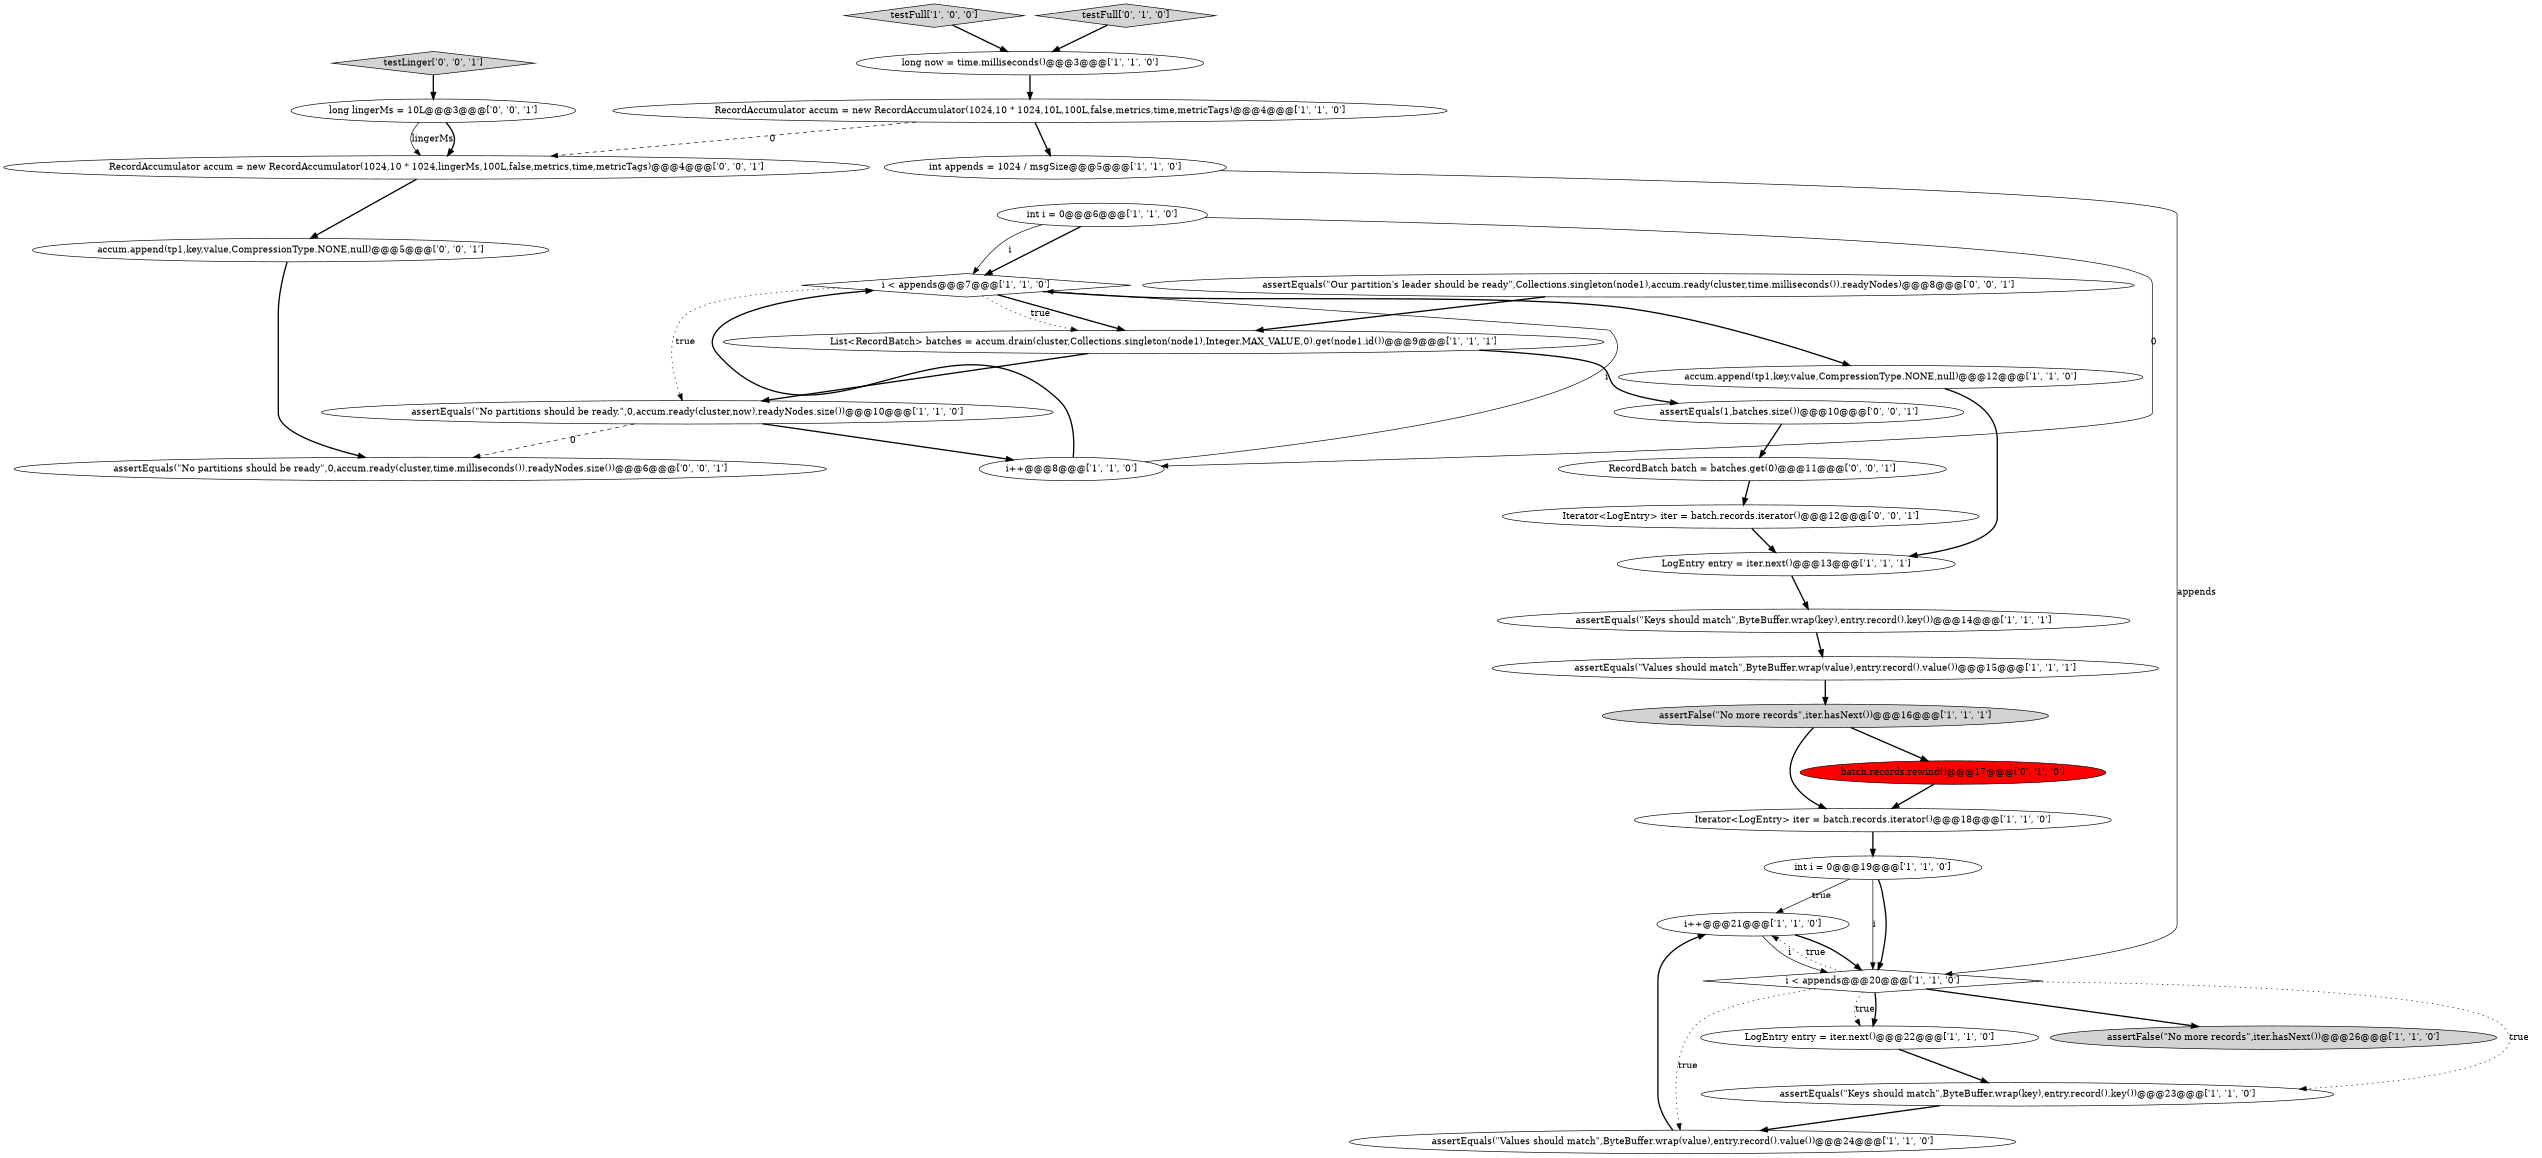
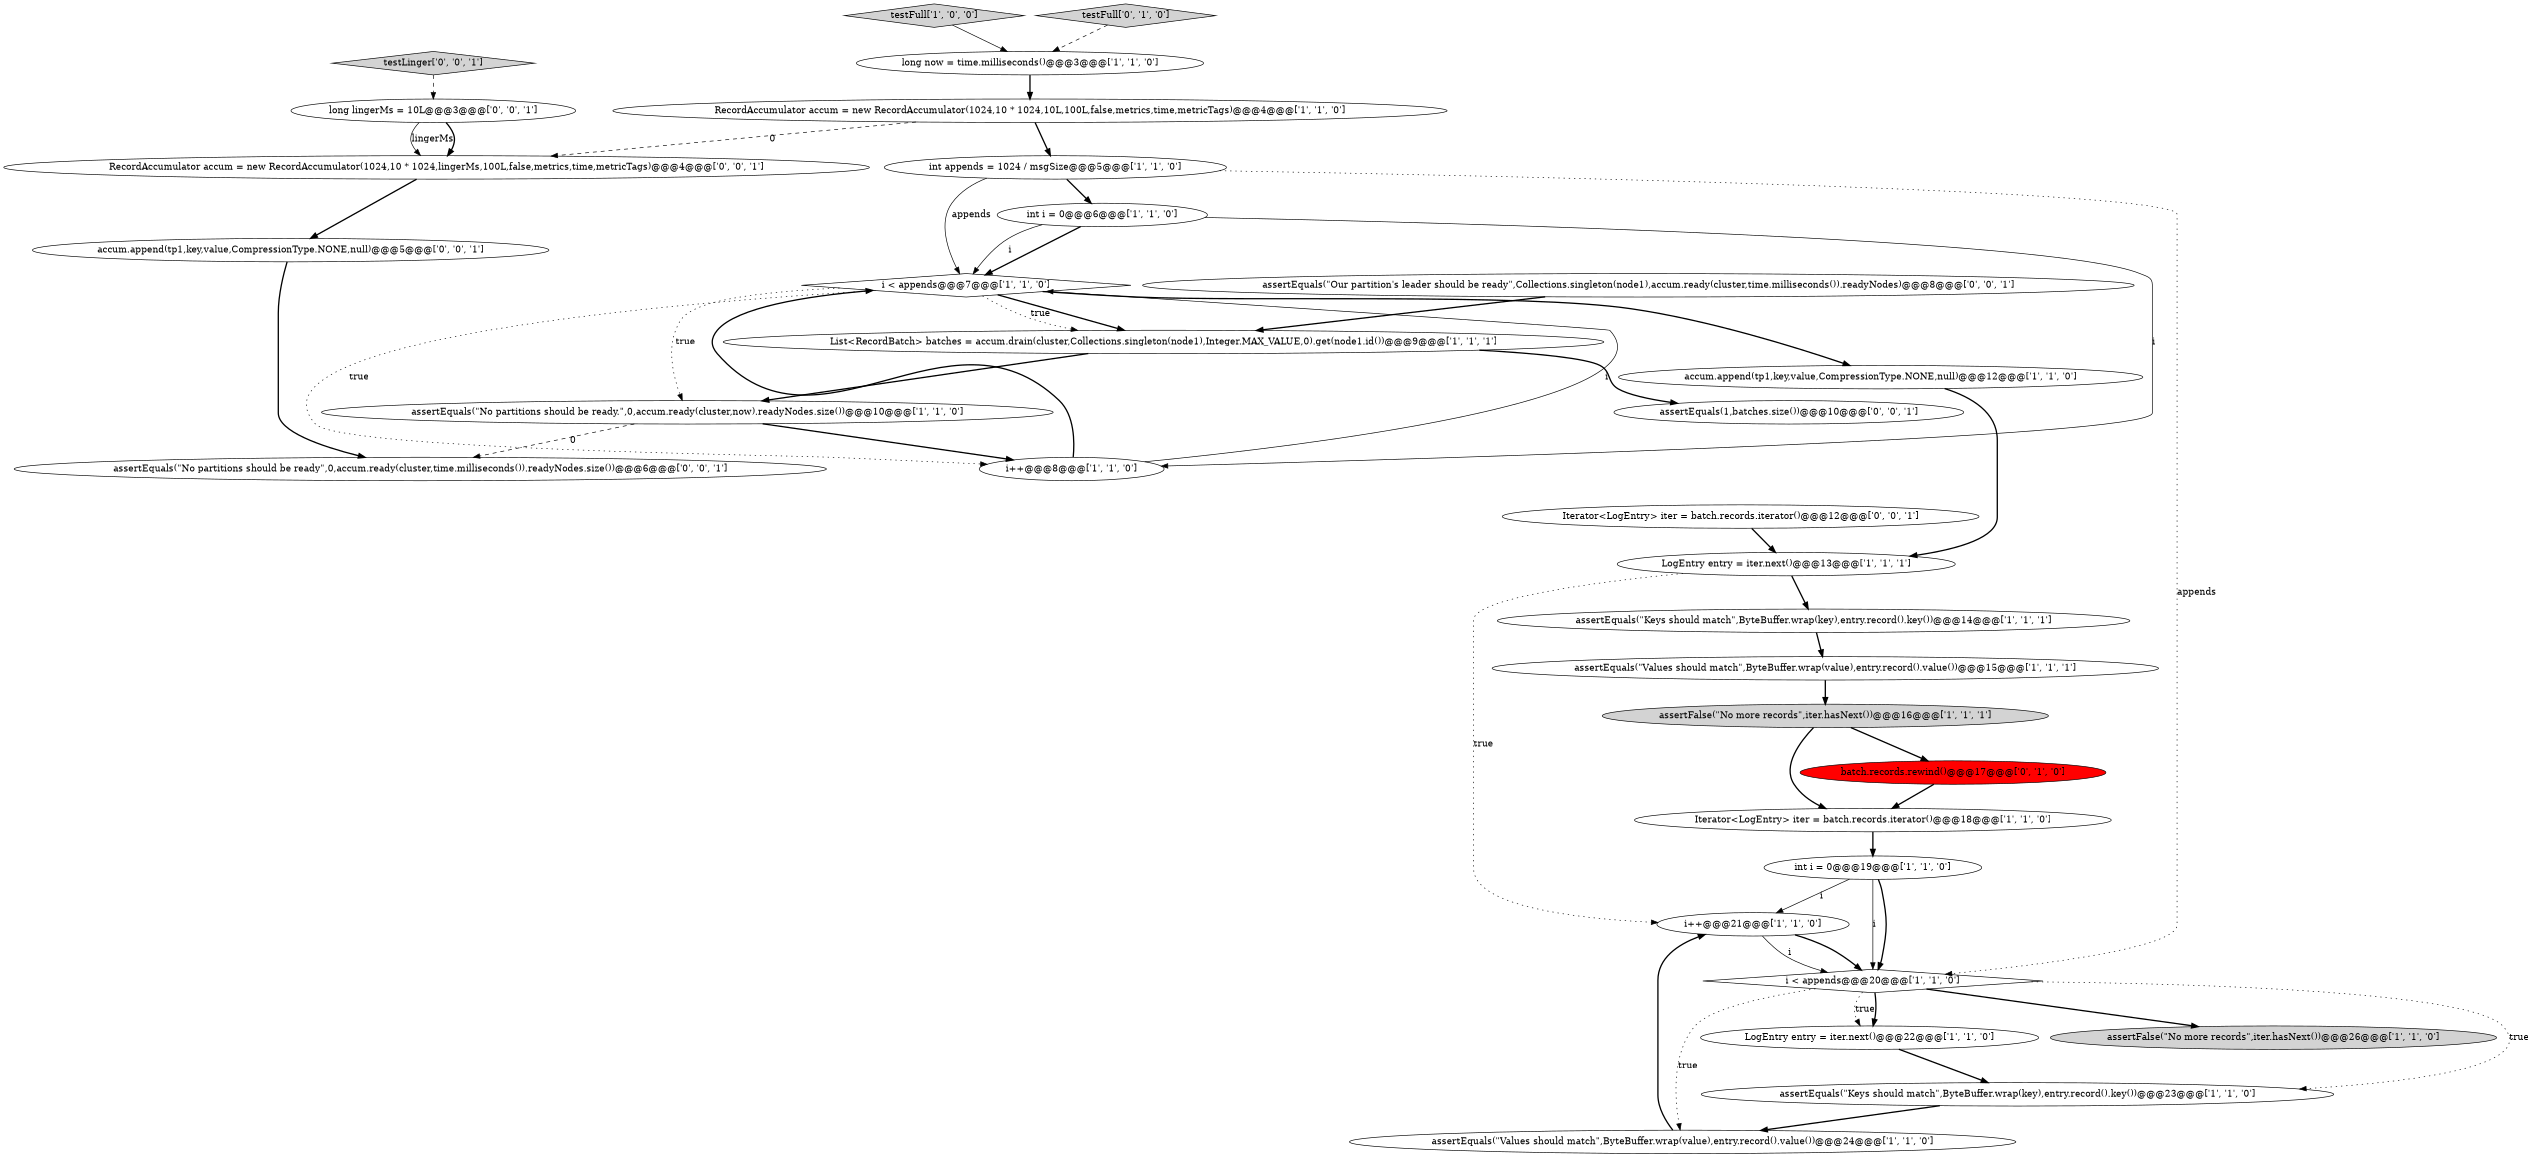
edge "testFull['1', '0', '0']" -> "long now = time.milliseconds()@@@3@@@['1', '1', '0']": style bold -> solid
edge "testFull['0', '1', '0']" -> "long now = time.milliseconds()@@@3@@@['1', '1', '0']": style bold -> dashed
edge "testLinger['0', '0', '1']" -> "long lingerMs = 10L@@@3@@@['0', '0', '1']": style bold -> dashed
edge "int appends = 1024 / msgSize@@@5@@@['1', '1', '0']" -> "int i = 0@@@6@@@['1', '1', '0']": added
edge "int appends = 1024 / msgSize@@@5@@@['1', '1', '0']" -> "i < appends@@@20@@@['1', '1', '0']": style solid -> dotted
edge "int appends = 1024 / msgSize@@@5@@@['1', '1', '0']" -> "i < appends@@@7@@@['1', '1', '0']": added, label "appends"
edge "int i = 0@@@6@@@['1', '1', '0']" -> "i++@@@8@@@['1', '1', '0']": label "0" -> "i"
edge "i < appends@@@7@@@['1', '1', '0']" -> "i++@@@8@@@['1', '1', '0']": added, label "true"
node "RecordBatch batch = batches.get(0)@@@11@@@['0', '0', '1']": removed
edge "int i = 0@@@19@@@['1', '1', '0']" -> "i++@@@21@@@['1', '1', '0']": label "true" -> "i"
edge "i < appends@@@20@@@['1', '1', '0']" -> "i++@@@21@@@['1', '1', '0']": now "LogEntry entry = iter.next()@@@13@@@['1', '1', '1']" -> "i++@@@21@@@['1', '1', '0']"
